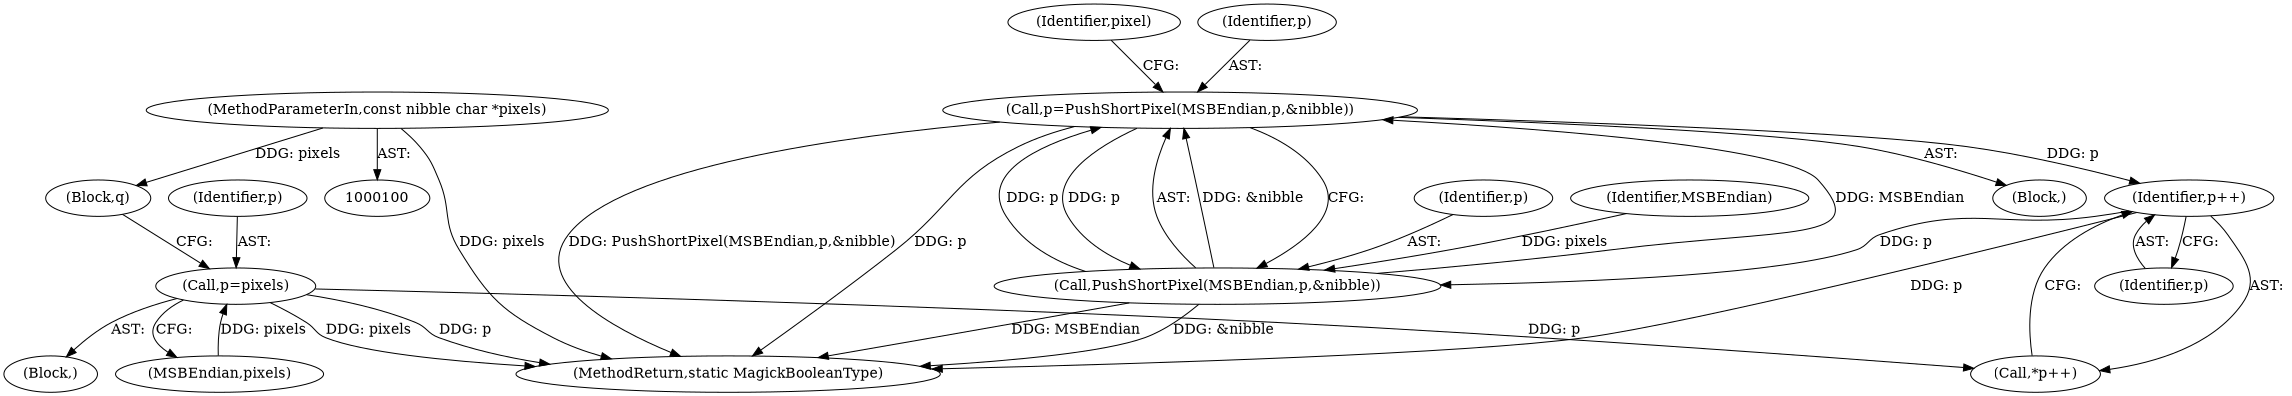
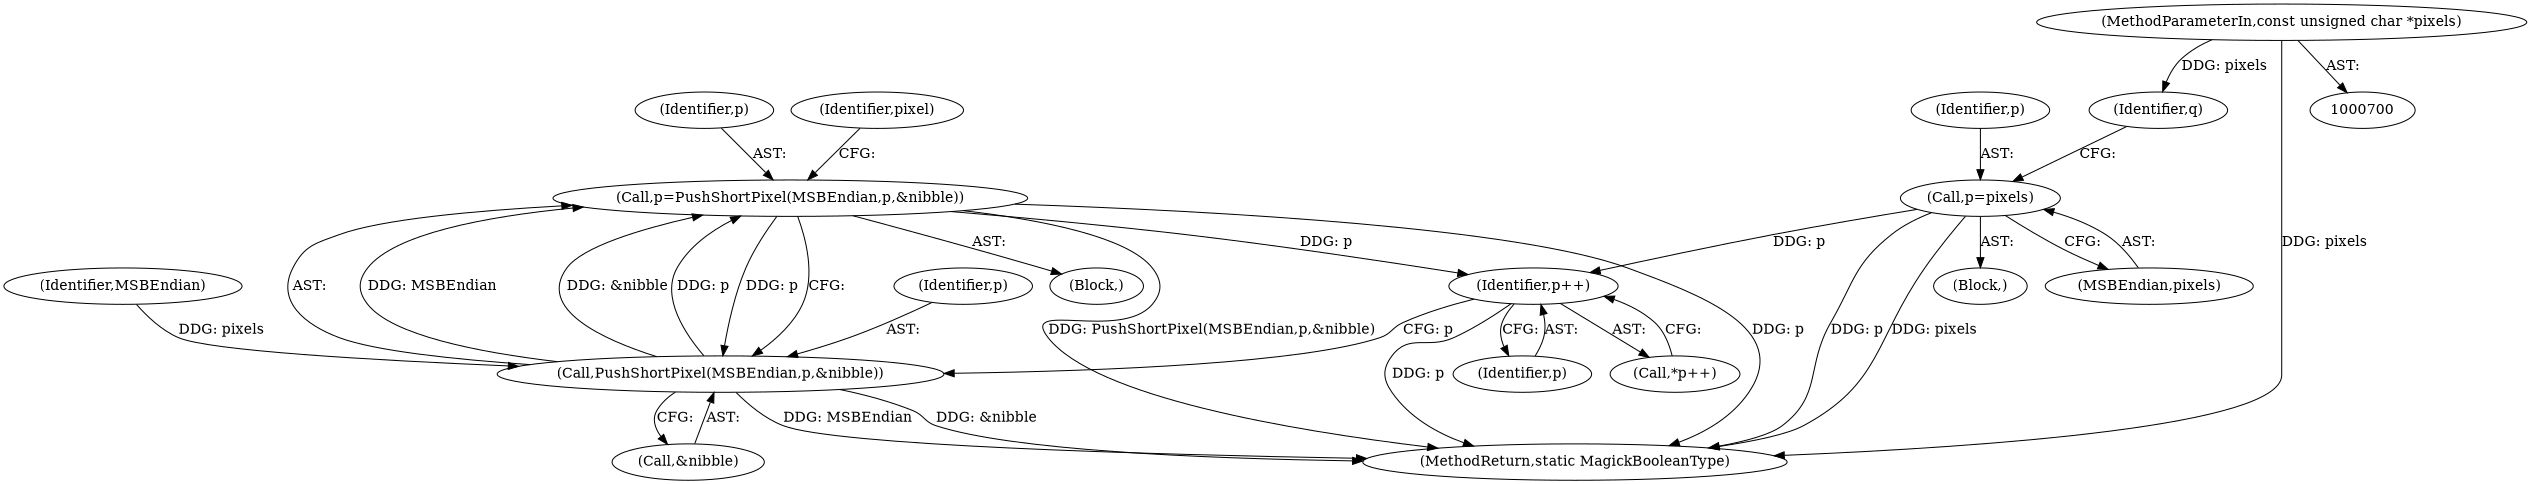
node "(MethodParameterIn,const nibble char *pixels)": label "(MethodParameterIn,const nibble char *pixels)" -> "(MethodParameterIn,const unsigned char *pixels)"
node "(Block,q)": label "(Block,q)" -> "(Identifier,q)"
node "1000100": label "1000100" -> "1000700"
edge "(Identifier,p++)" -> "(Call,PushShortPixel(MSBEndian,p,&nibble))": label "DDG: p" -> "CFG: p"
edge "(Call,p=pixels)" -> "(Call,*p++)": now "(Call,p=pixels)" -> "(Identifier,p++)"
edge "(MSBEndian,pixels)" -> "(Call,p=pixels)": label "DDG: pixels" -> "AST: "
node "(Call,&nibble)": added
